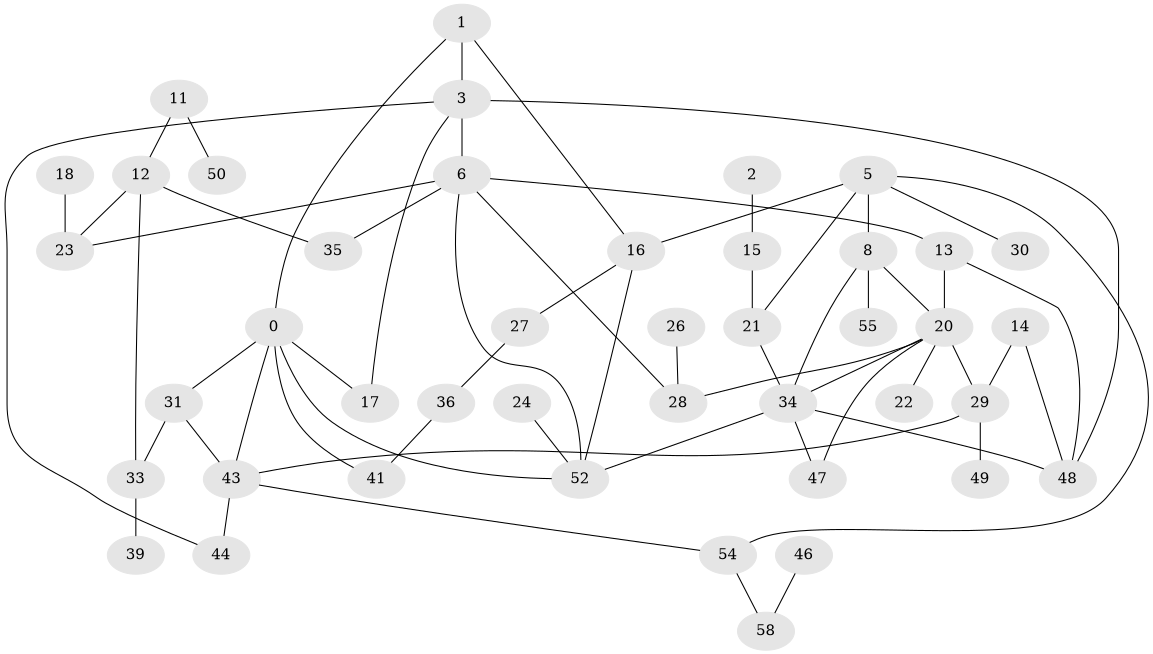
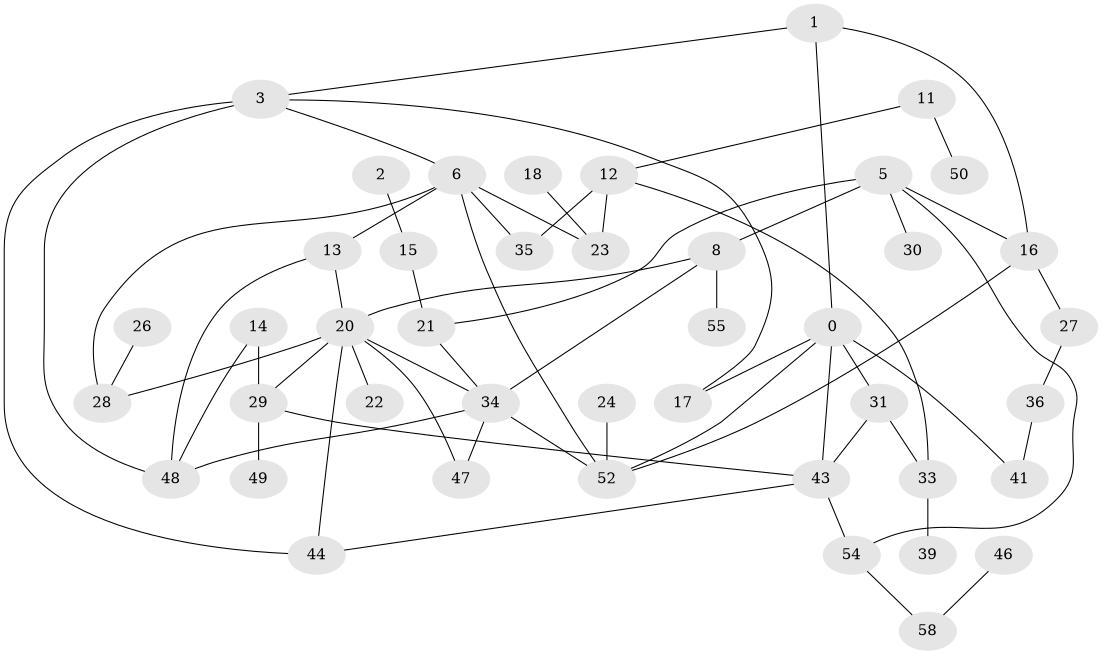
edge "20" -- "44": added
